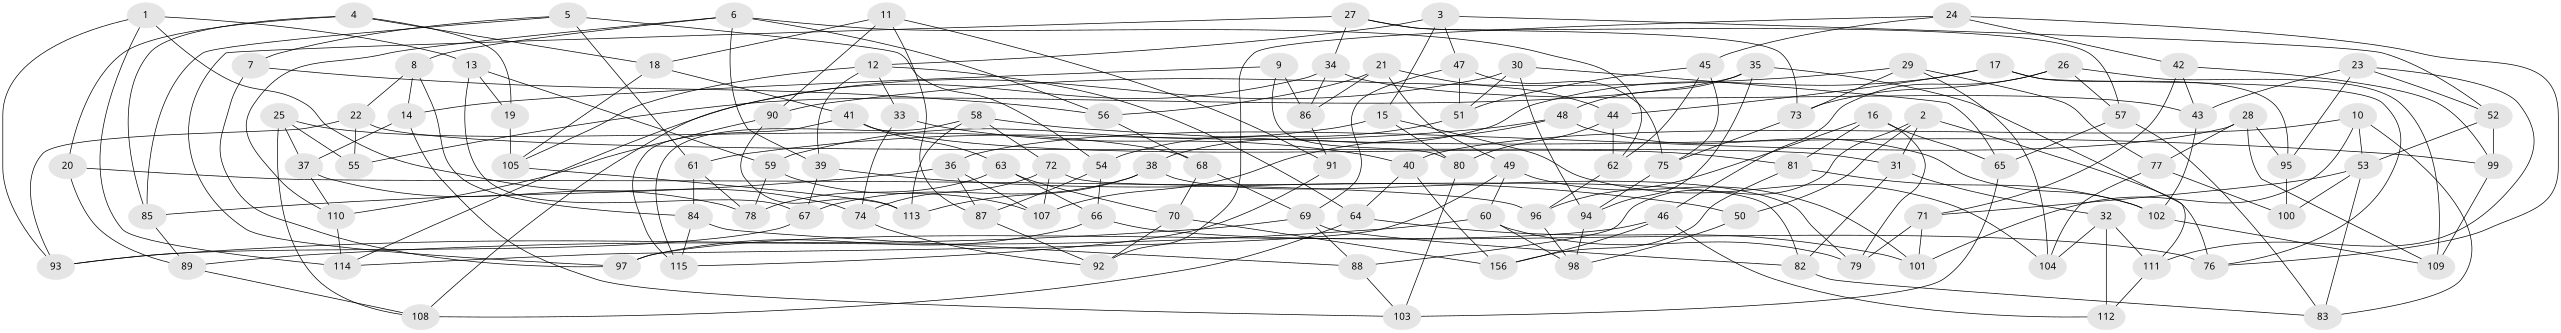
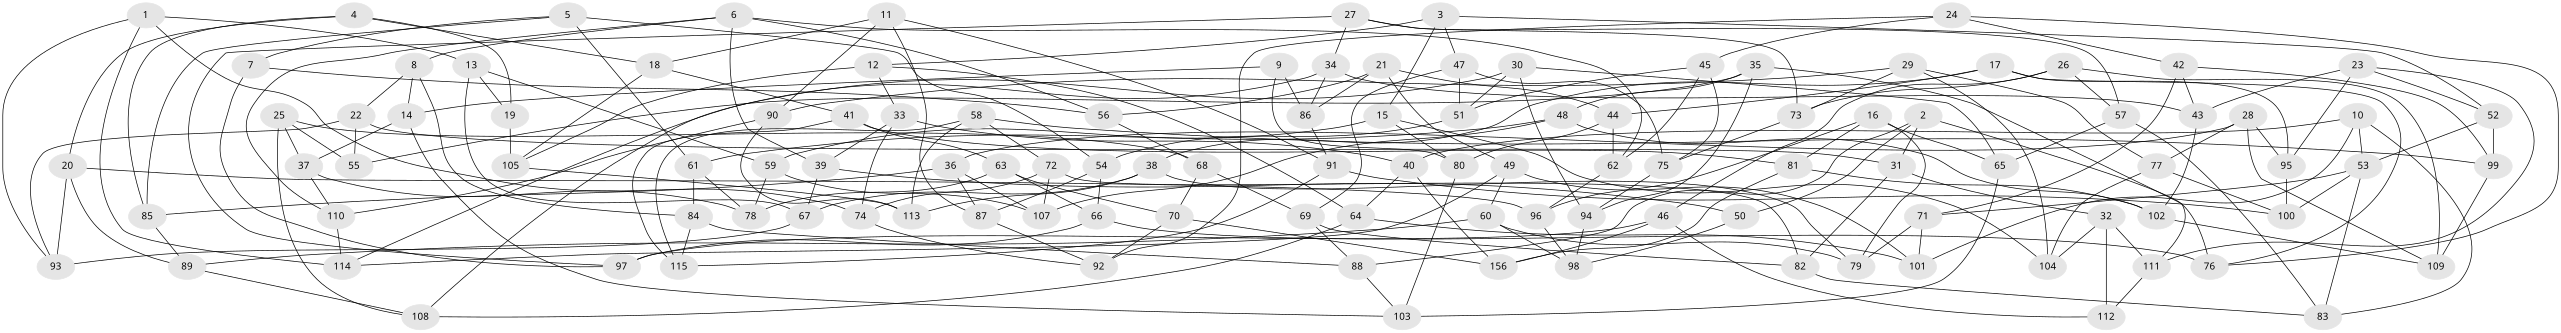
edge "12" -- "39": now "33" -- "39"
edge "91" -- "100": added
edge "69" -- "93": now "20" -- "93"
